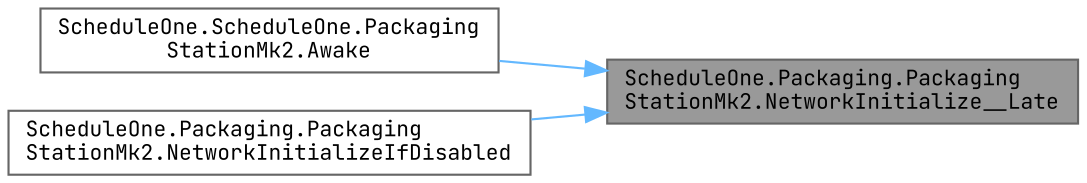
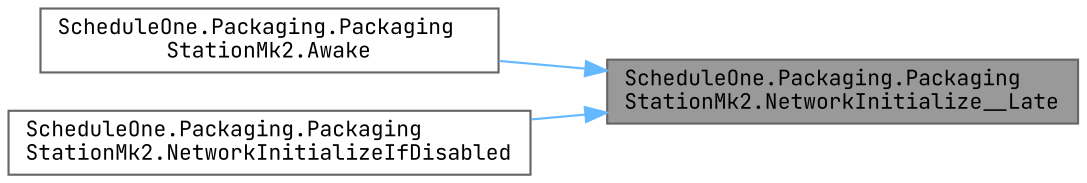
node "ScheduleOne.ScheduleOne.Packaging StationMk2.Awake": label "ScheduleOne.ScheduleOne.Packaging StationMk2.Awake" -> "ScheduleOne.Packaging.Packaging StationMk2.Awake"
